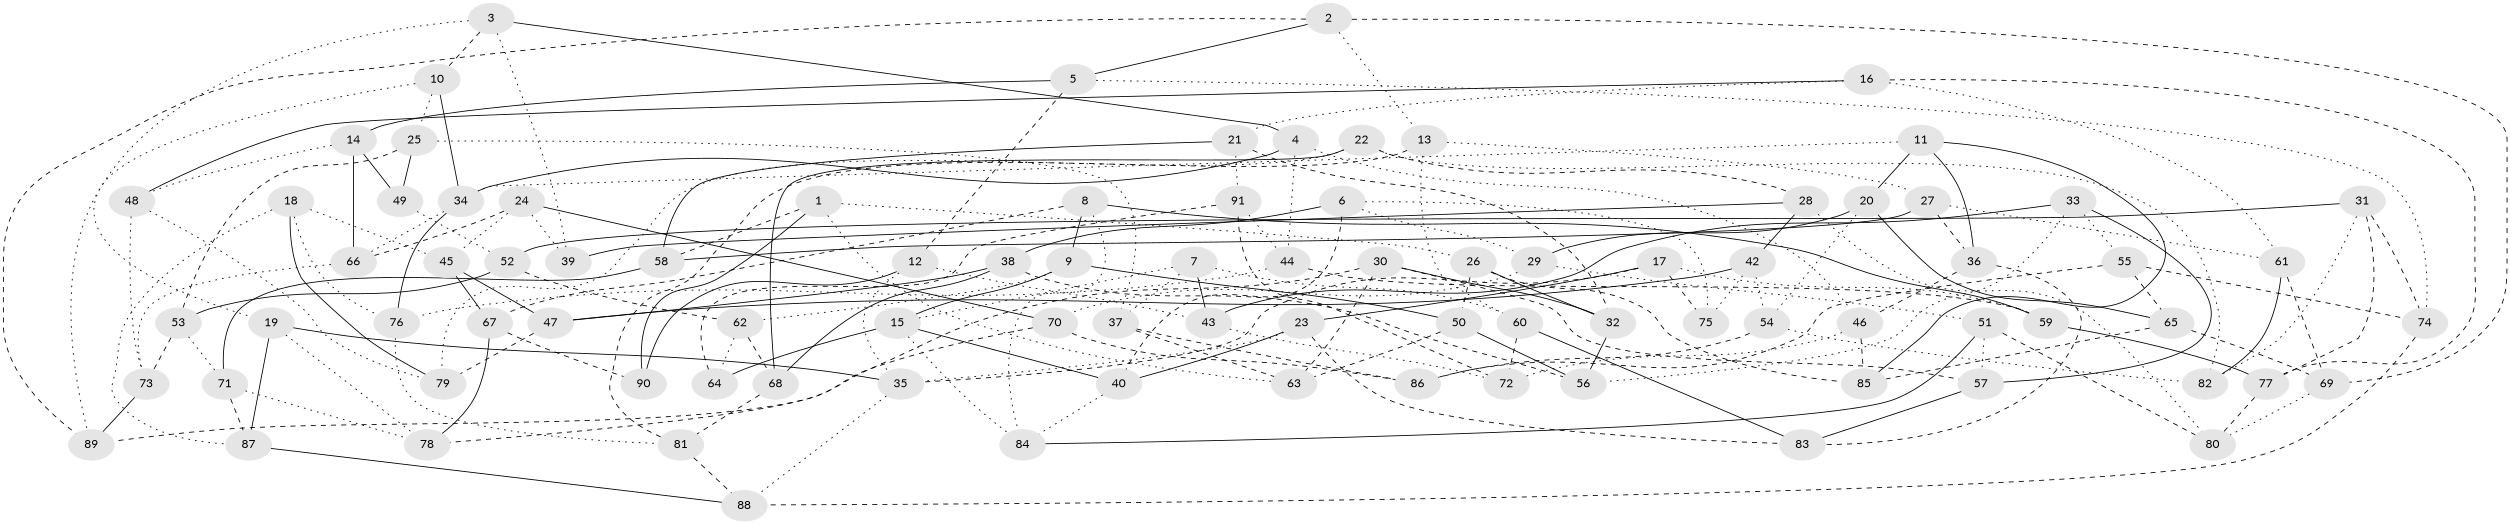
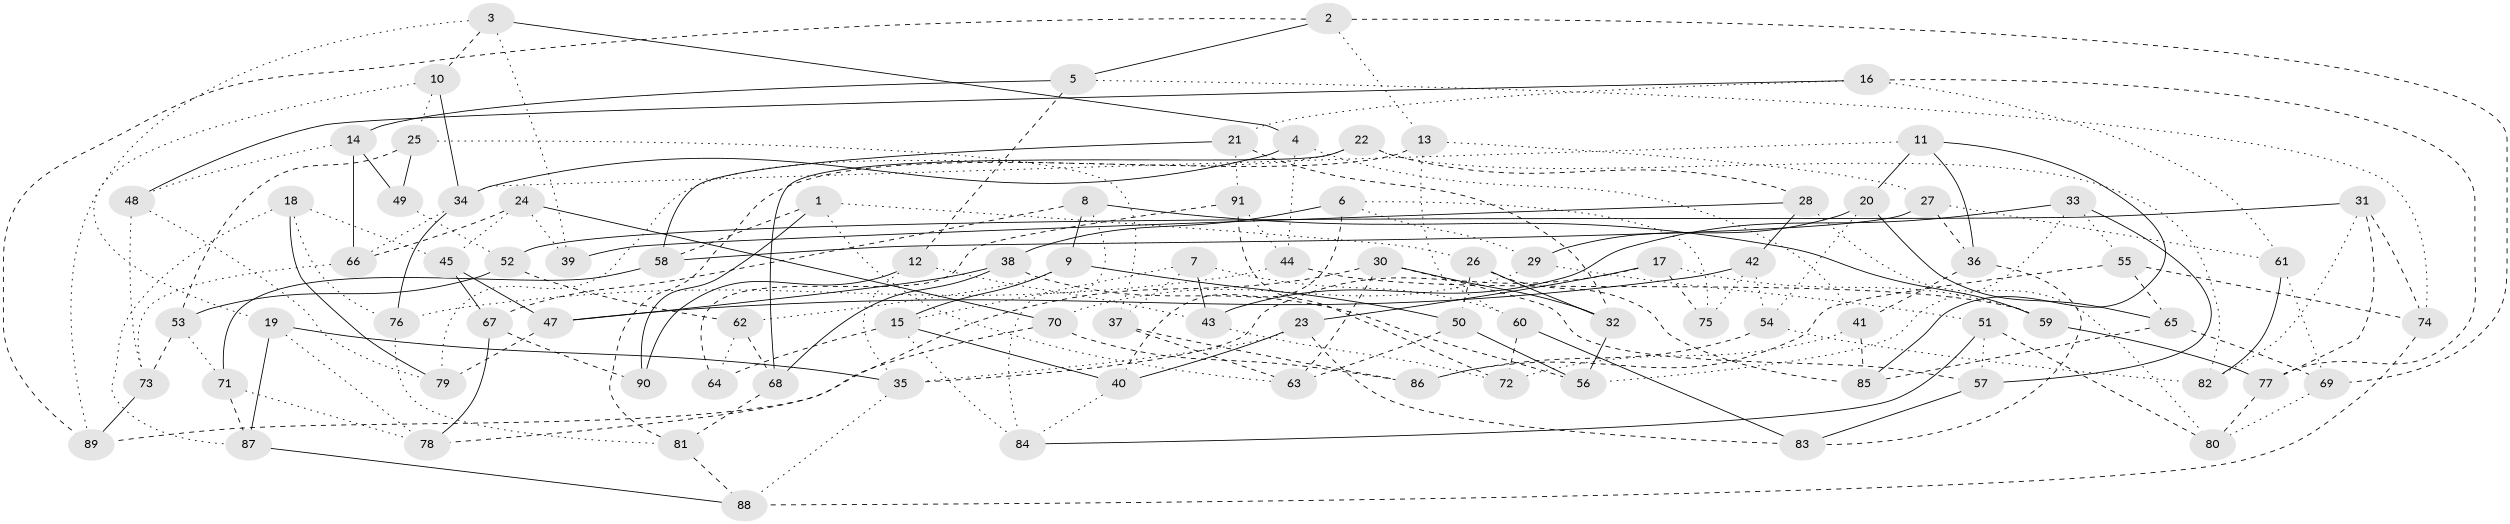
node "46": label "46" -> "41"
edge "61" -- "69": style dashed -> dotted
edge "15" -- "64": style solid -> dashed
